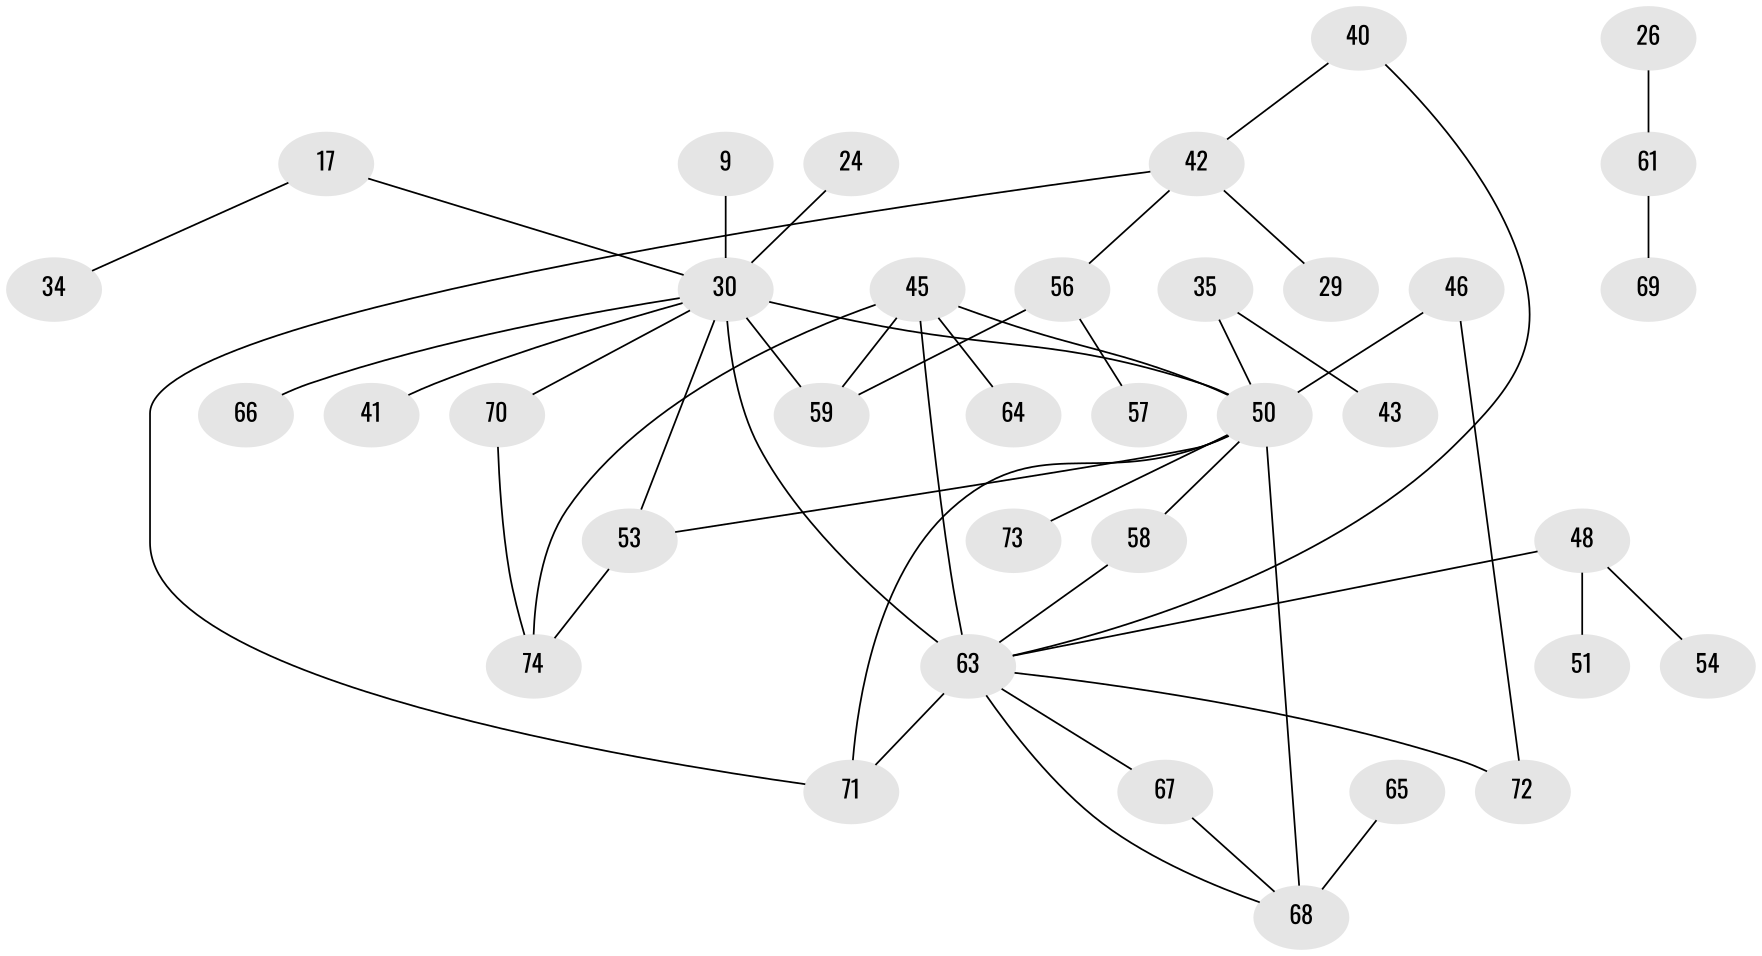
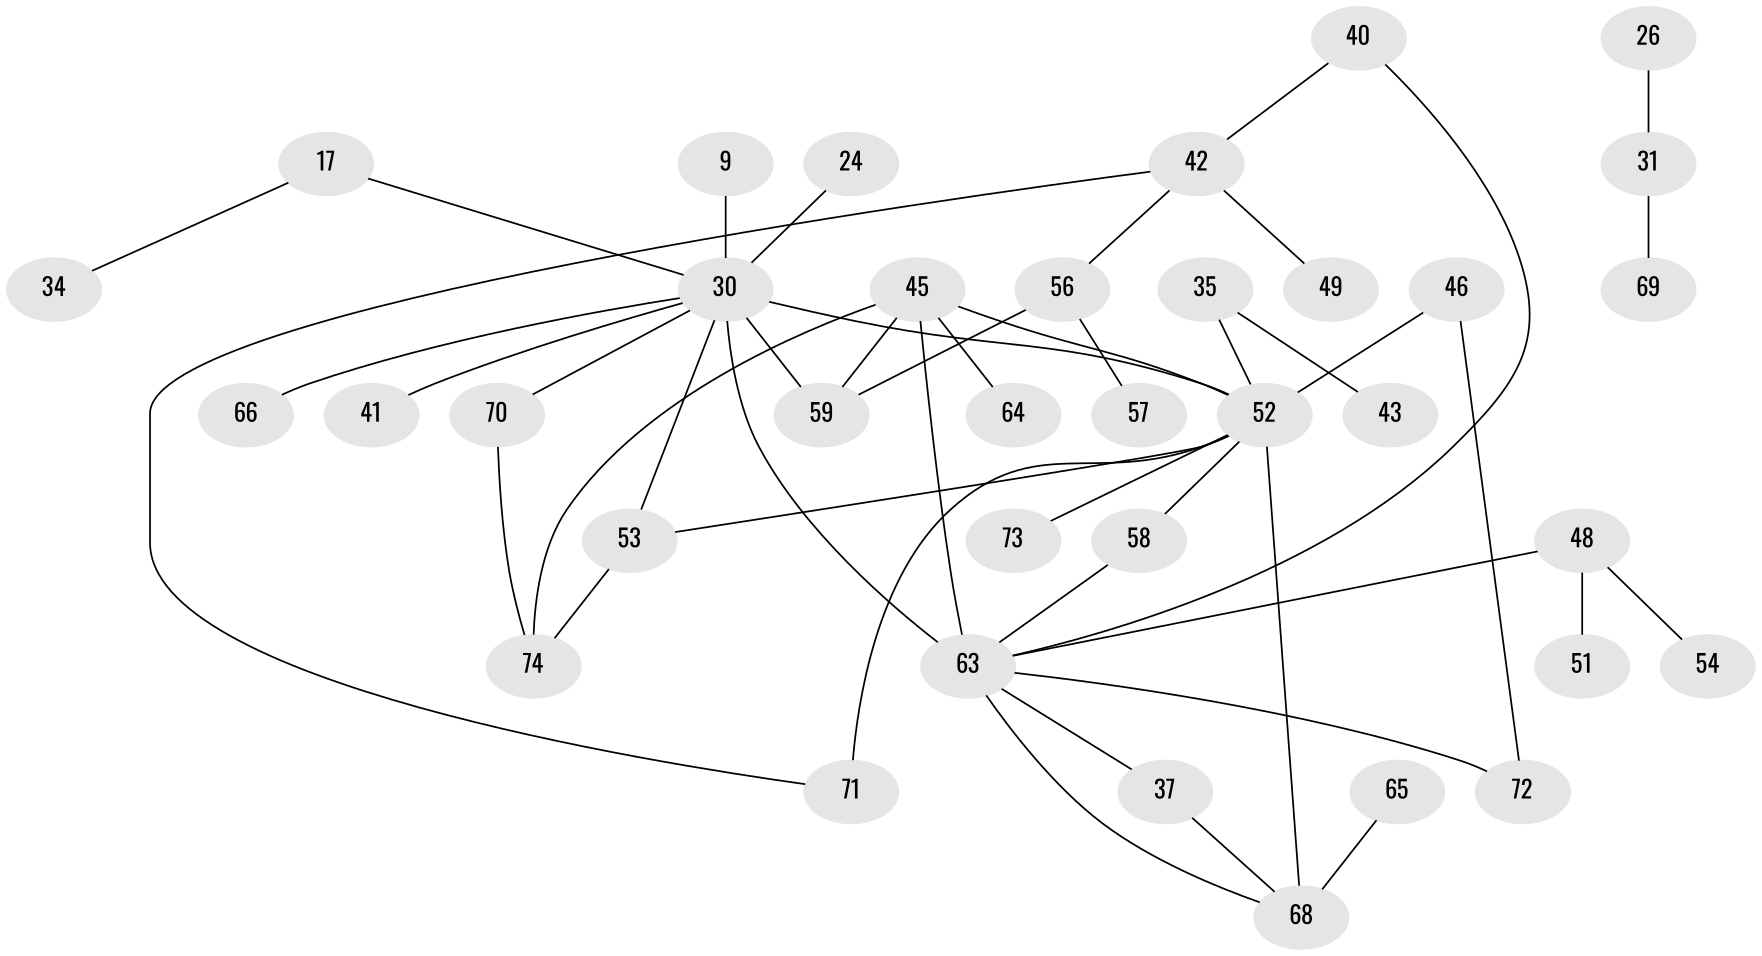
node "61": label "61" -> "31"
node "29": label "29" -> "49"
node "50": label "50" -> "52"
edge "63" -- "71": removed
node "67": label "67" -> "37"
